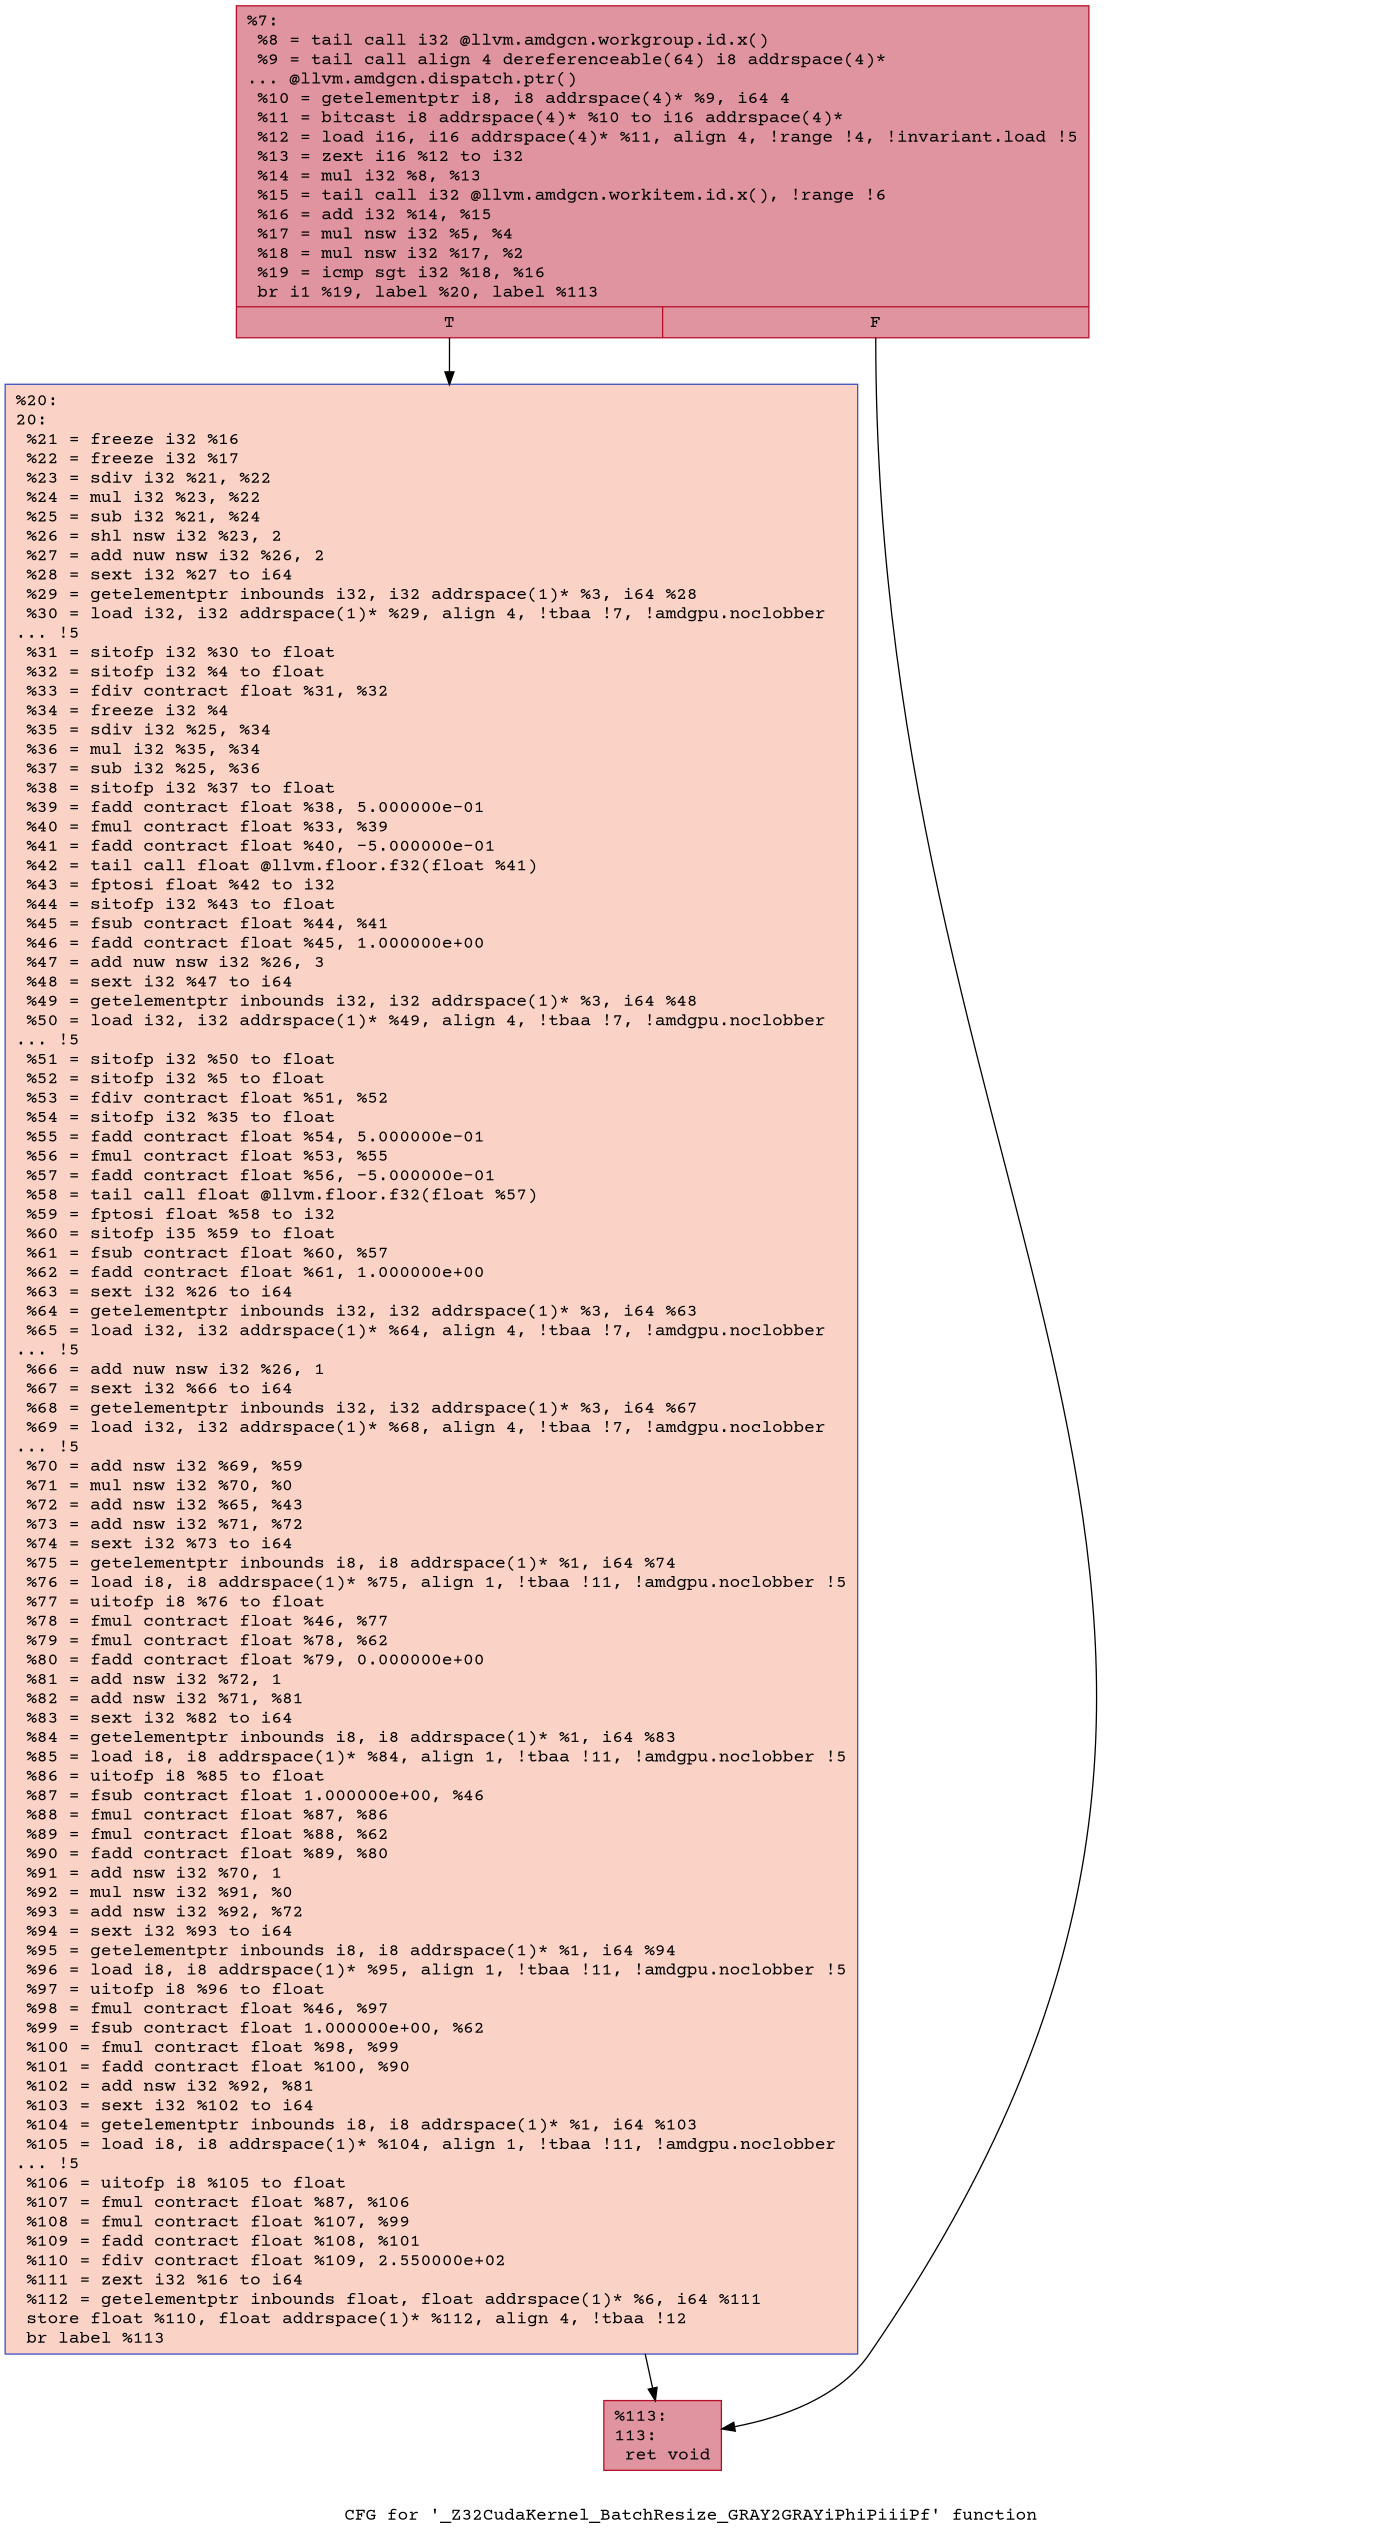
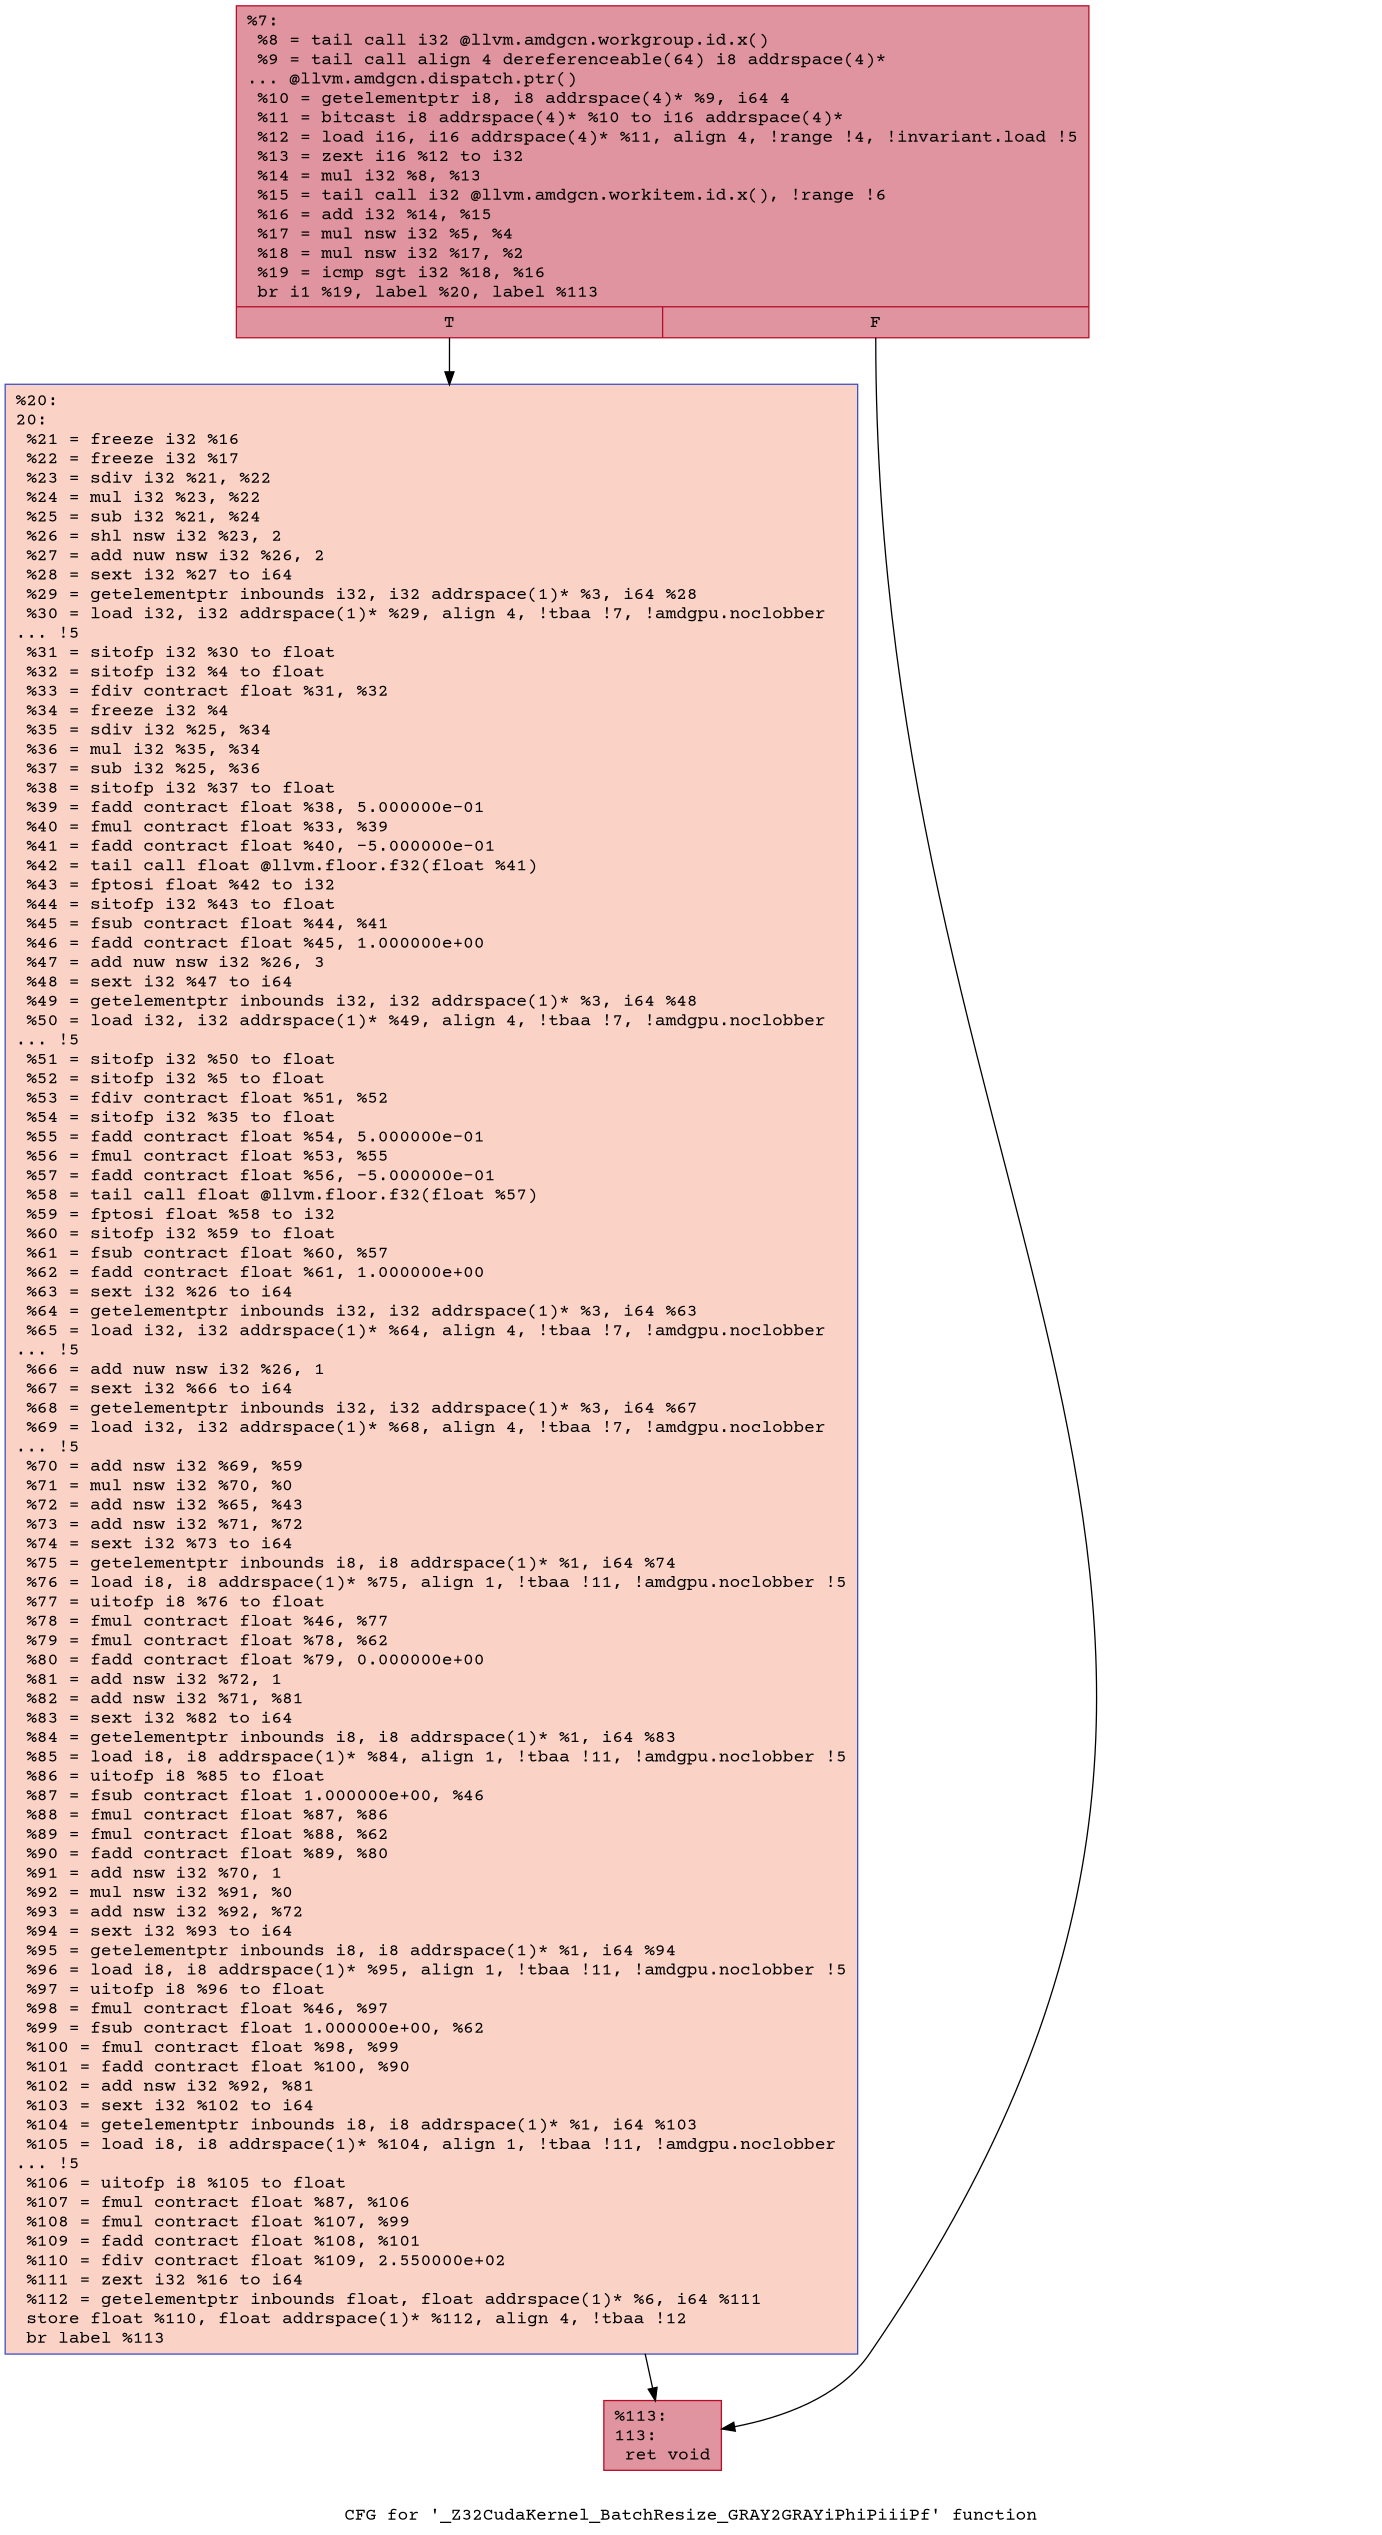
node "%20:": text "%60 = sitofp i35 %59 to float" -> "%60 = sitofp i32 %59 to float"
